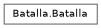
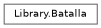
node "Batalla.Batalla": label "Batalla.Batalla" -> "Library.Batalla"
